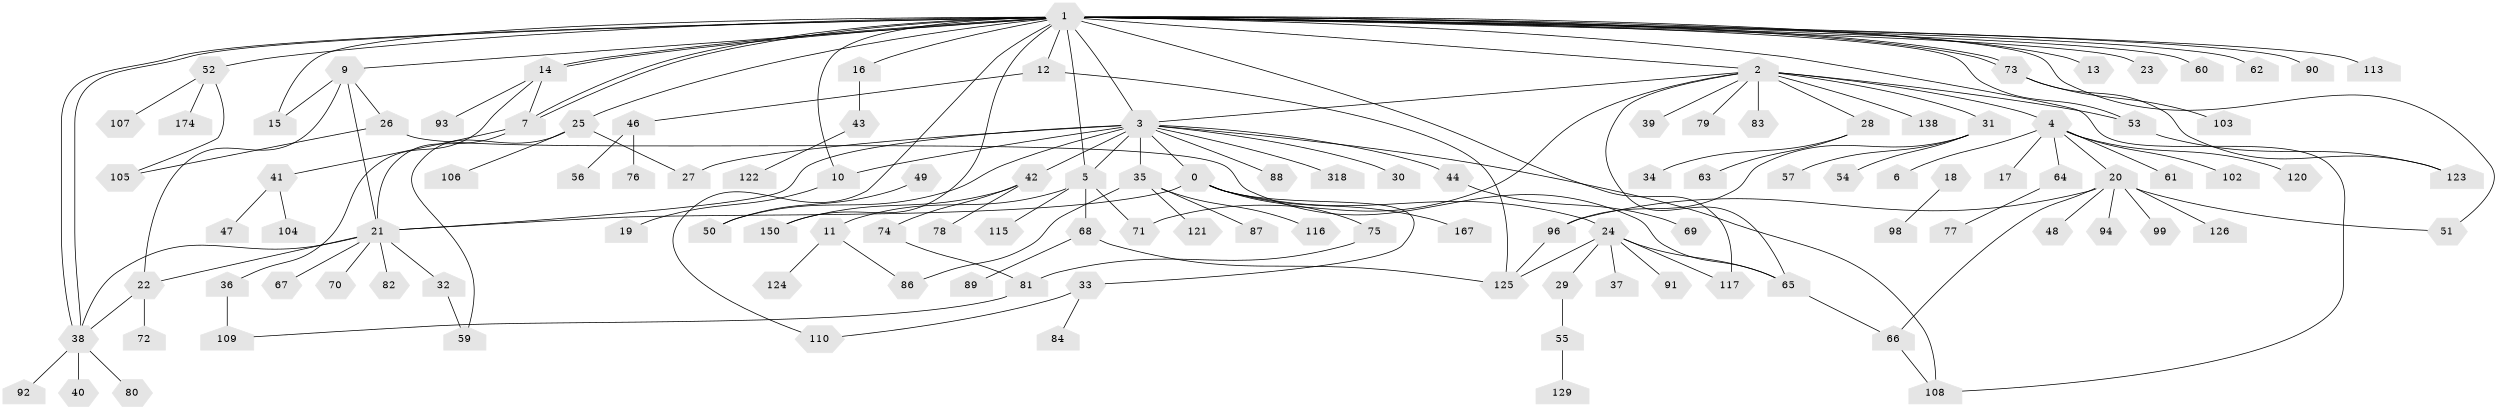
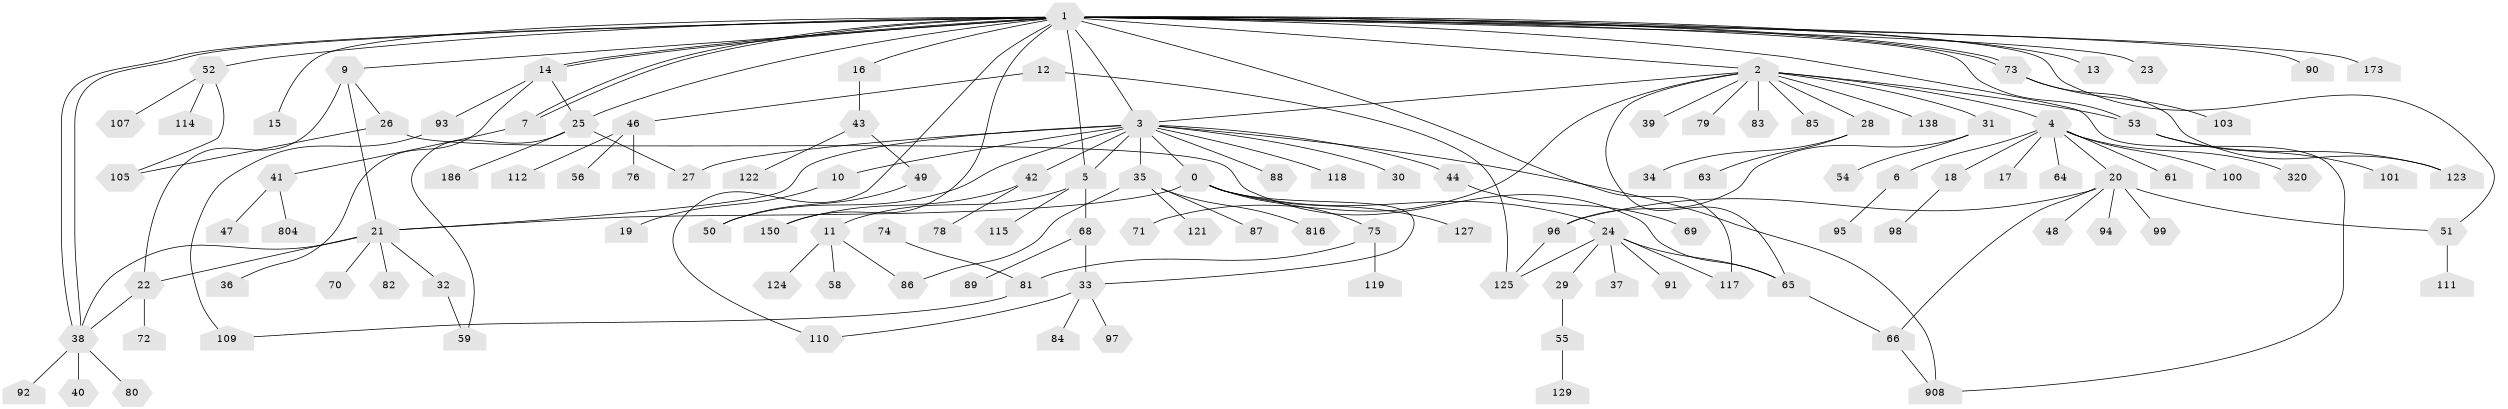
edge "1" -- "10": removed
edge "1" -- "12": removed
node "60": removed
node "62": removed
node "113": label "113" -> "173"
edge "14" -- "7": now "14" -- "25"
edge "9" -- "15": removed
node "174": label "174" -> "114"
node "85": added
edge "43" -- "49": added
edge "4" -- "18": added
edge "7" -- "21": removed
node "106": label "106" -> "186"
node "112": added
node "318": label "318" -> "118"
node "57": removed
node "102": label "102" -> "100"
node "120": label "120" -> "320"
node "101": added
edge "42" -- "74": removed
edge "5" -- "71": removed
node "104": label "104" -> "804"
node "116": label "116" -> "816"
node "167": label "167" -> "127"
node "95": added
node "77": removed
node "126": removed
edge "68" -- "125": now "68" -- "33"
node "67": removed
node "58": added
node "119": added
node "111": added
edge "36" -- "109": now "93" -- "109"
node "97": added
node "108": label "108" -> "908"
